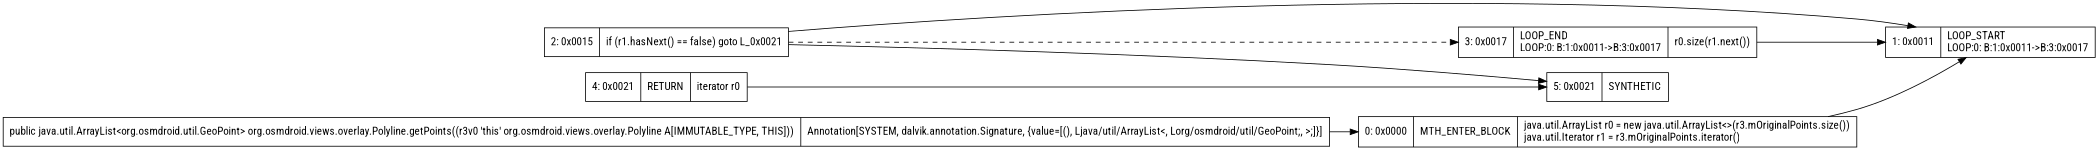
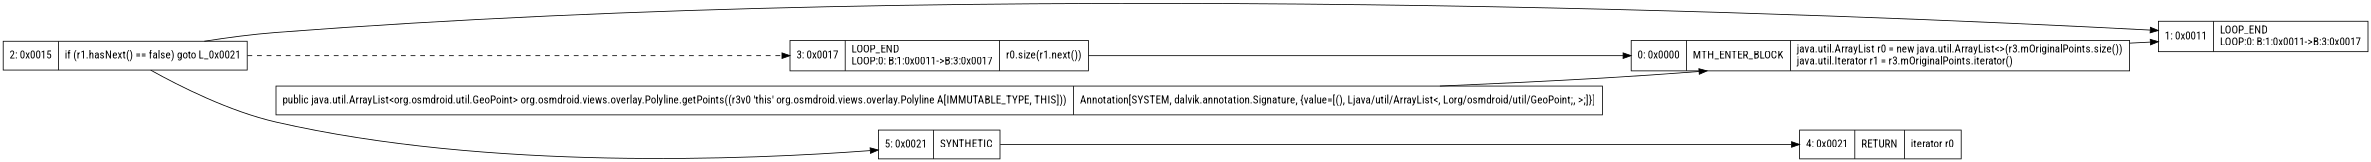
node "1: 0x0011": text "LOOP_START" -> "LOOP_END"
edge "3: 0x0017" -> "1: 0x0011": now "3: 0x0017" -> "0: 0x0000"
edge "4: 0x0021" -> "5: 0x0021": reversed
